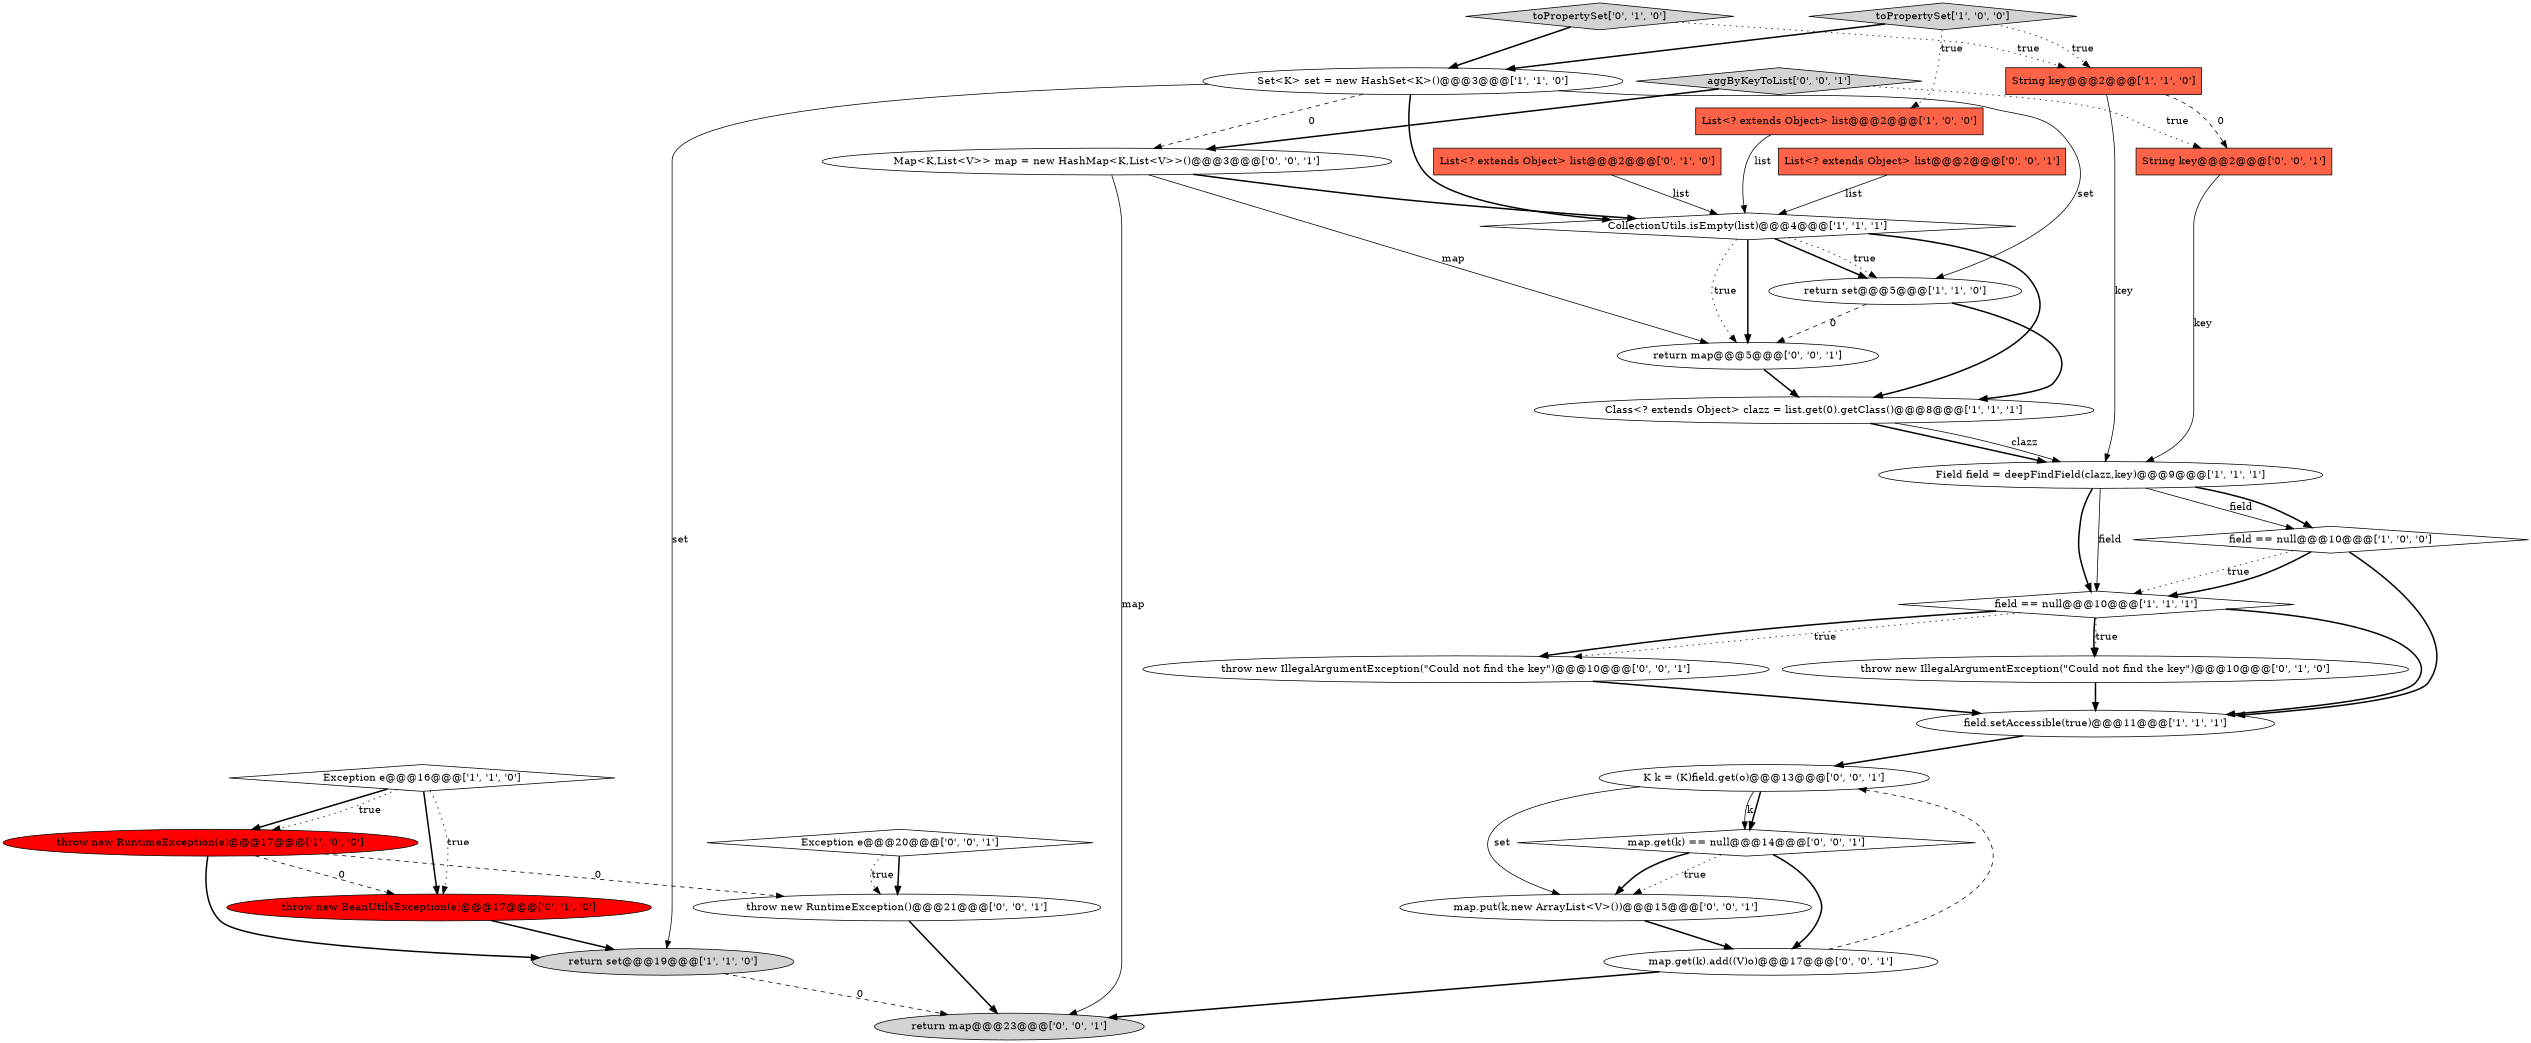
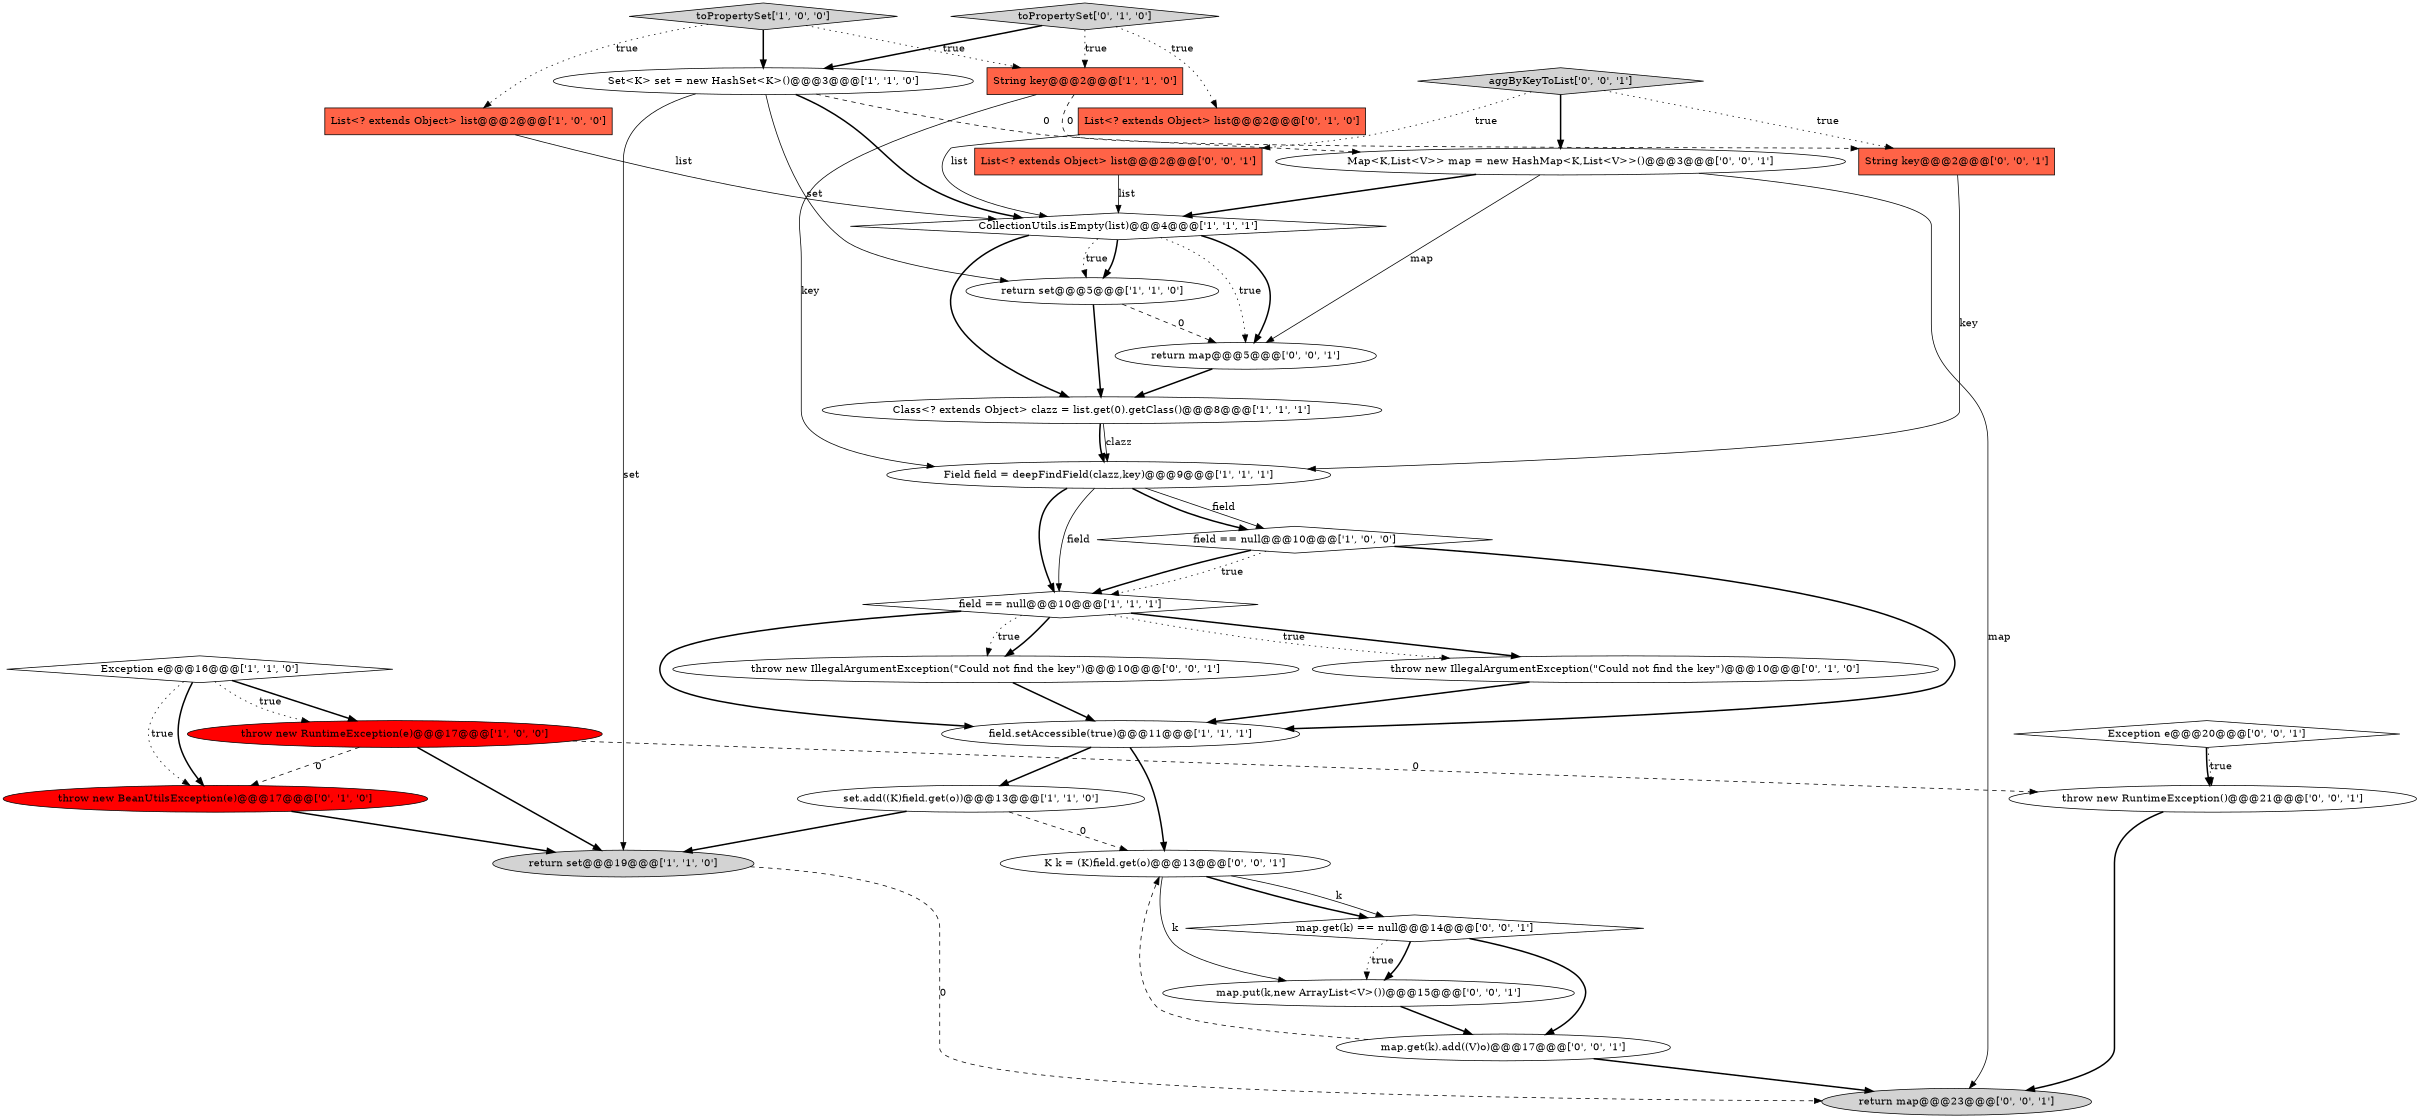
edge "toPropertySet['0', '1', '0']" -> "List<? extends Object> list@@@2@@@['0', '1', '0']": added, label "true"
edge "aggByKeyToList['0', '0', '1']" -> "List<? extends Object> list@@@2@@@['0', '0', '1']": added, label "true"
node "set.add((K)field.get(o))@@@13@@@['1', '1', '0']": added
edge "K k = (K)field.get(o)@@@13@@@['0', '0', '1']" -> "map.put(k,new ArrayList<V>())@@@15@@@['0', '0', '1']": label "set" -> "k"
